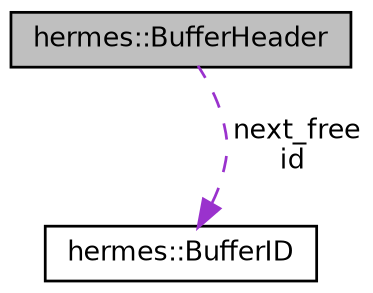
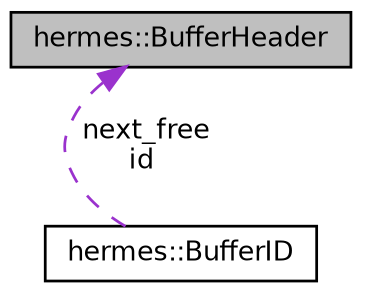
edge "hermes::BufferHeader" -> "hermes::BufferID": reversed
